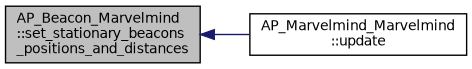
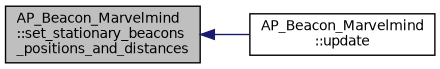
node "AP_Marvelmind_Marvelmind ::update": label "AP_Marvelmind_Marvelmind ::update" -> "AP_Beacon_Marvelmind ::update"
